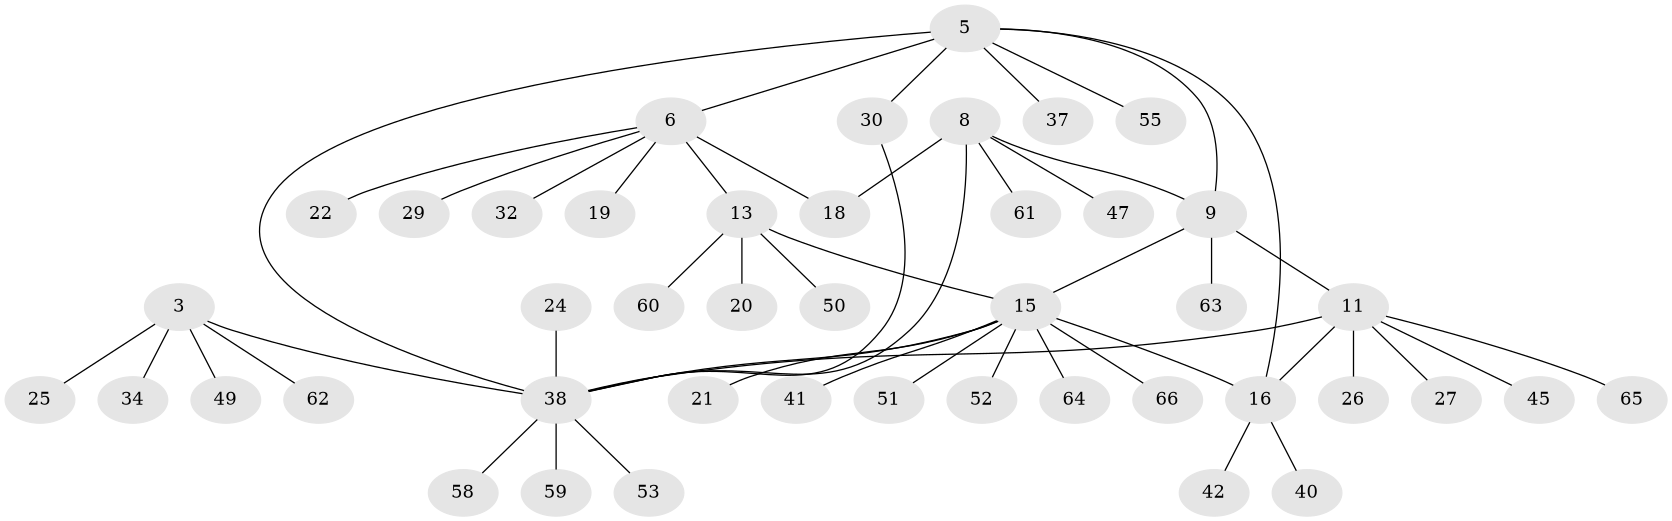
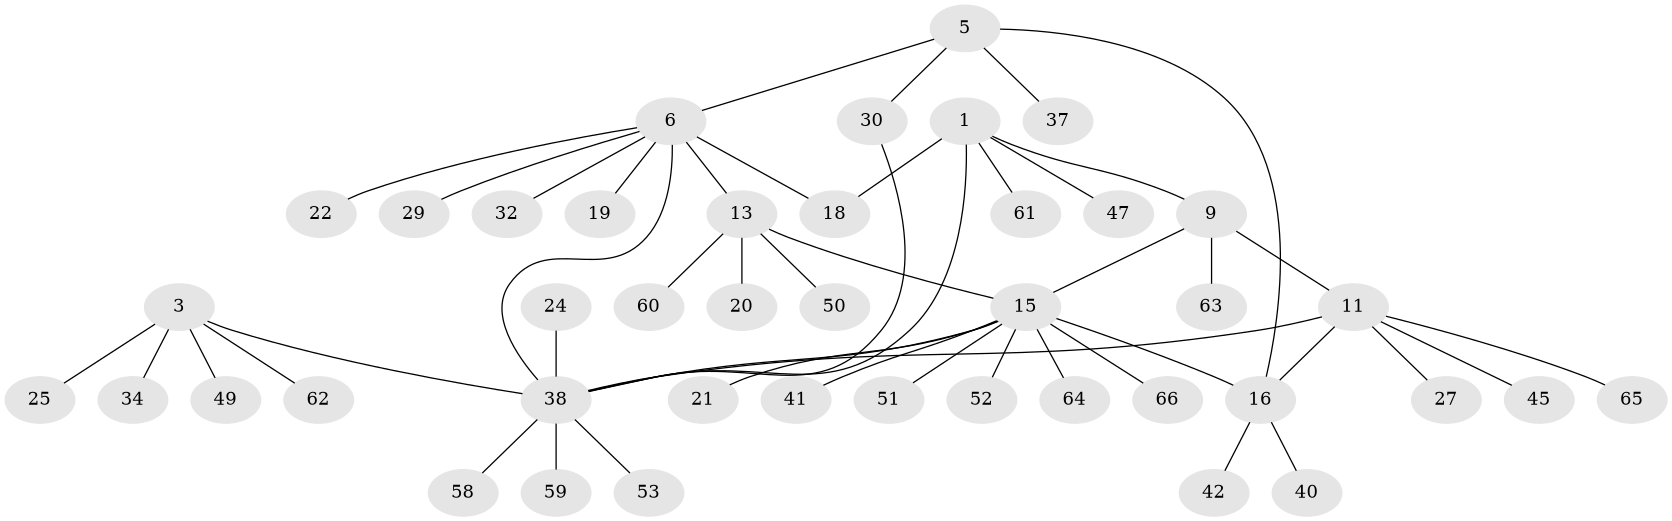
edge "5" -- "9": removed
edge "5" -- "38": now "6" -- "38"
node "8": label "8" -> "1"
node "55": removed
node "26": removed
